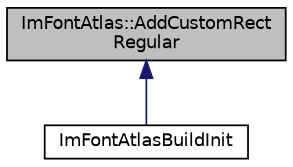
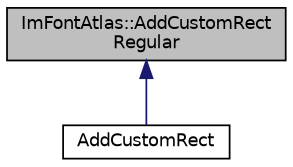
node "ImFontAtlasBuildInit": label "ImFontAtlasBuildInit" -> "AddCustomRect"
